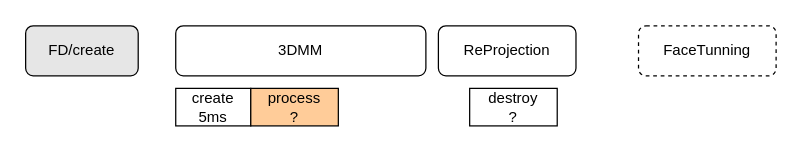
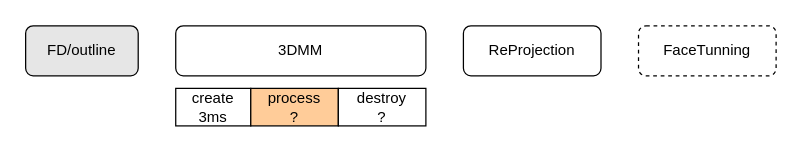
node "FD/create": label "FD/create" -> "FD/outline"
node "ReProjection": moved (507, 51) -> (532, 51)
node "create 5ms": label "create 5ms" -> "create 3ms"
node "destroy ?": moved (513, 107) -> (382, 107)
